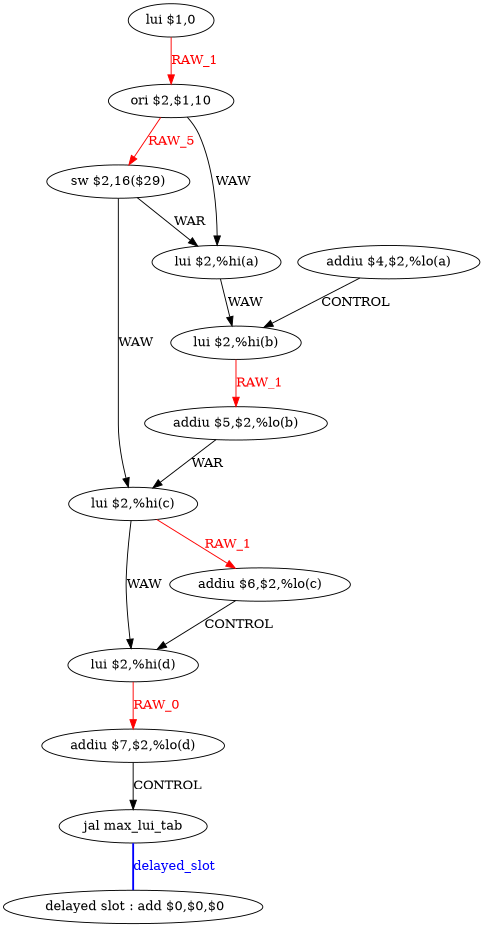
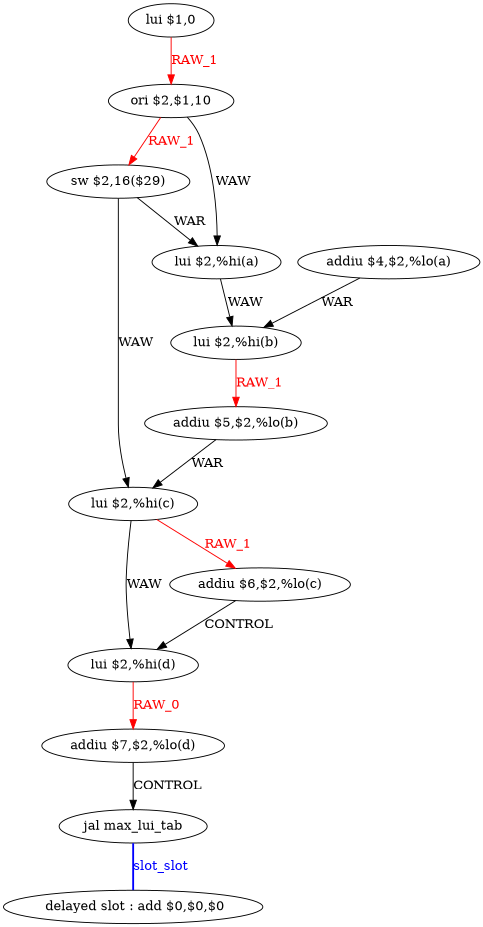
edge "ori $2,$1,10" -> "sw $2,16($29)": label "RAW_5" -> "RAW_1"
edge "addiu $4,$2,%lo(a)" -> "lui $2,%hi(b)": label "CONTROL" -> "WAR"
edge "jal max_lui_tab" -- "delayed slot : add $0,$0,$0": label "delayed_slot" -> "slot_slot"
